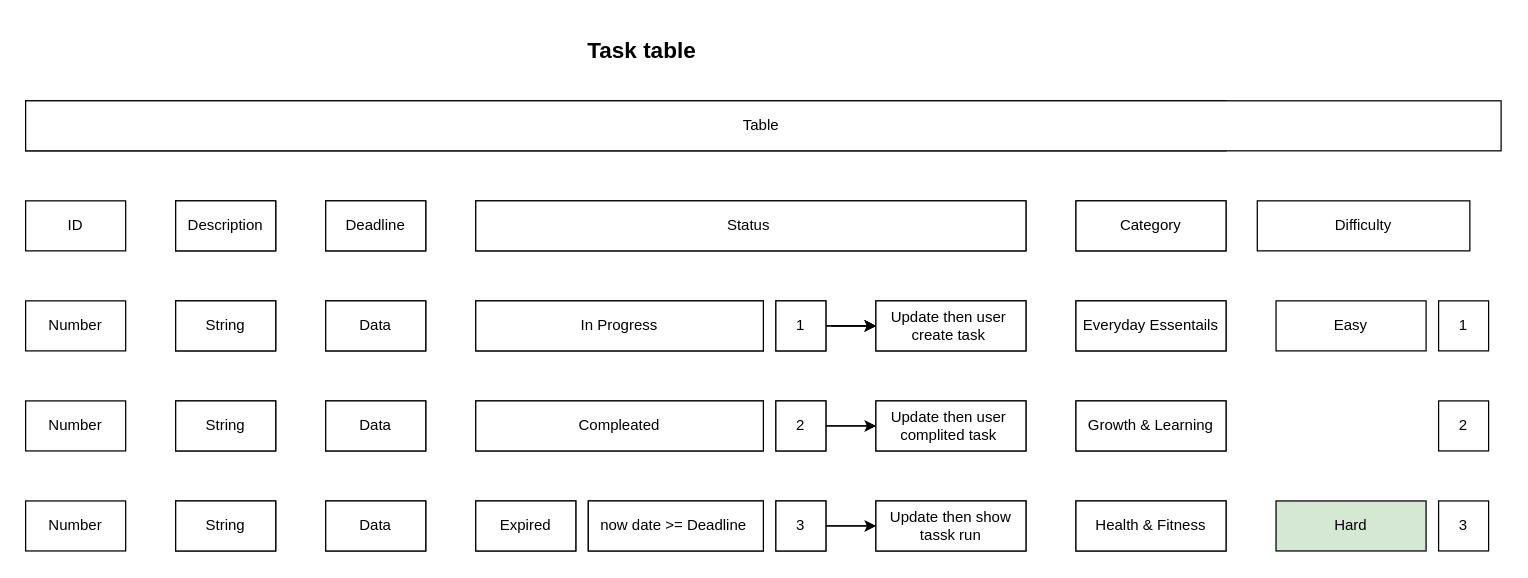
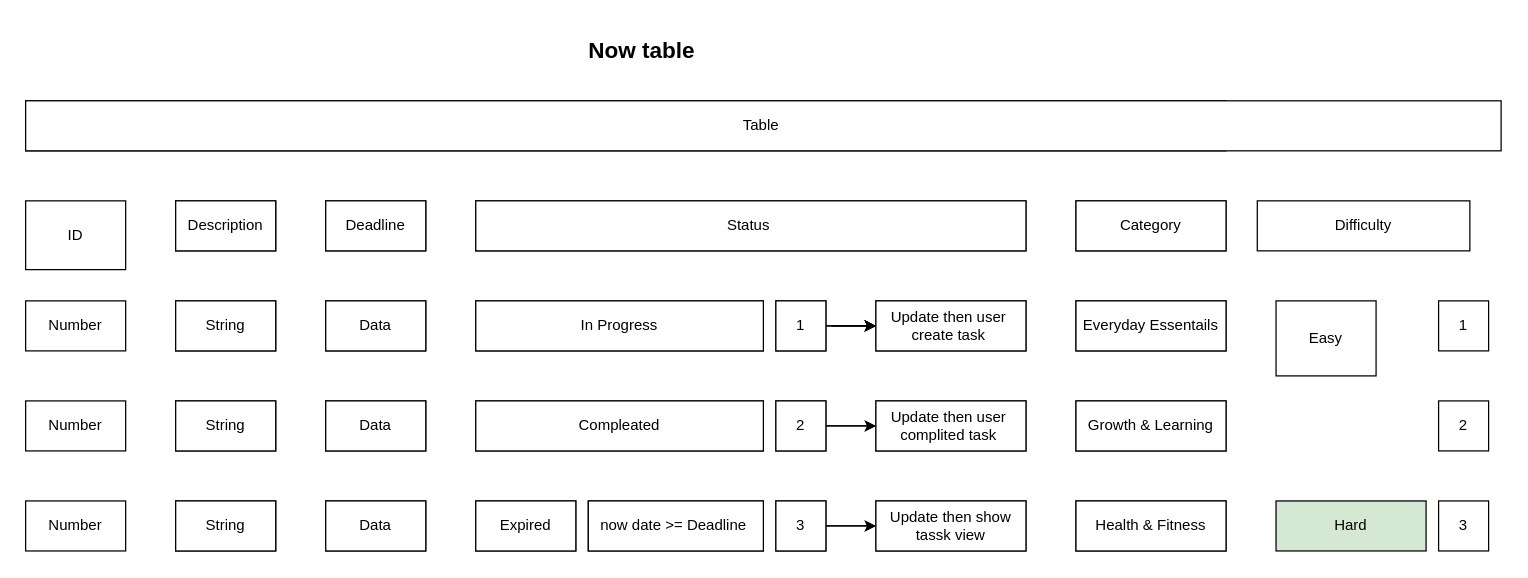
node "Task table": label "Task table" -> "Now table"
node "ID": size 100x50 -> 100x69
node "Easy": size 150x50 -> 100x75
node "Update then show tassk run": label "Update then show tassk run" -> "Update then show tassk view"
